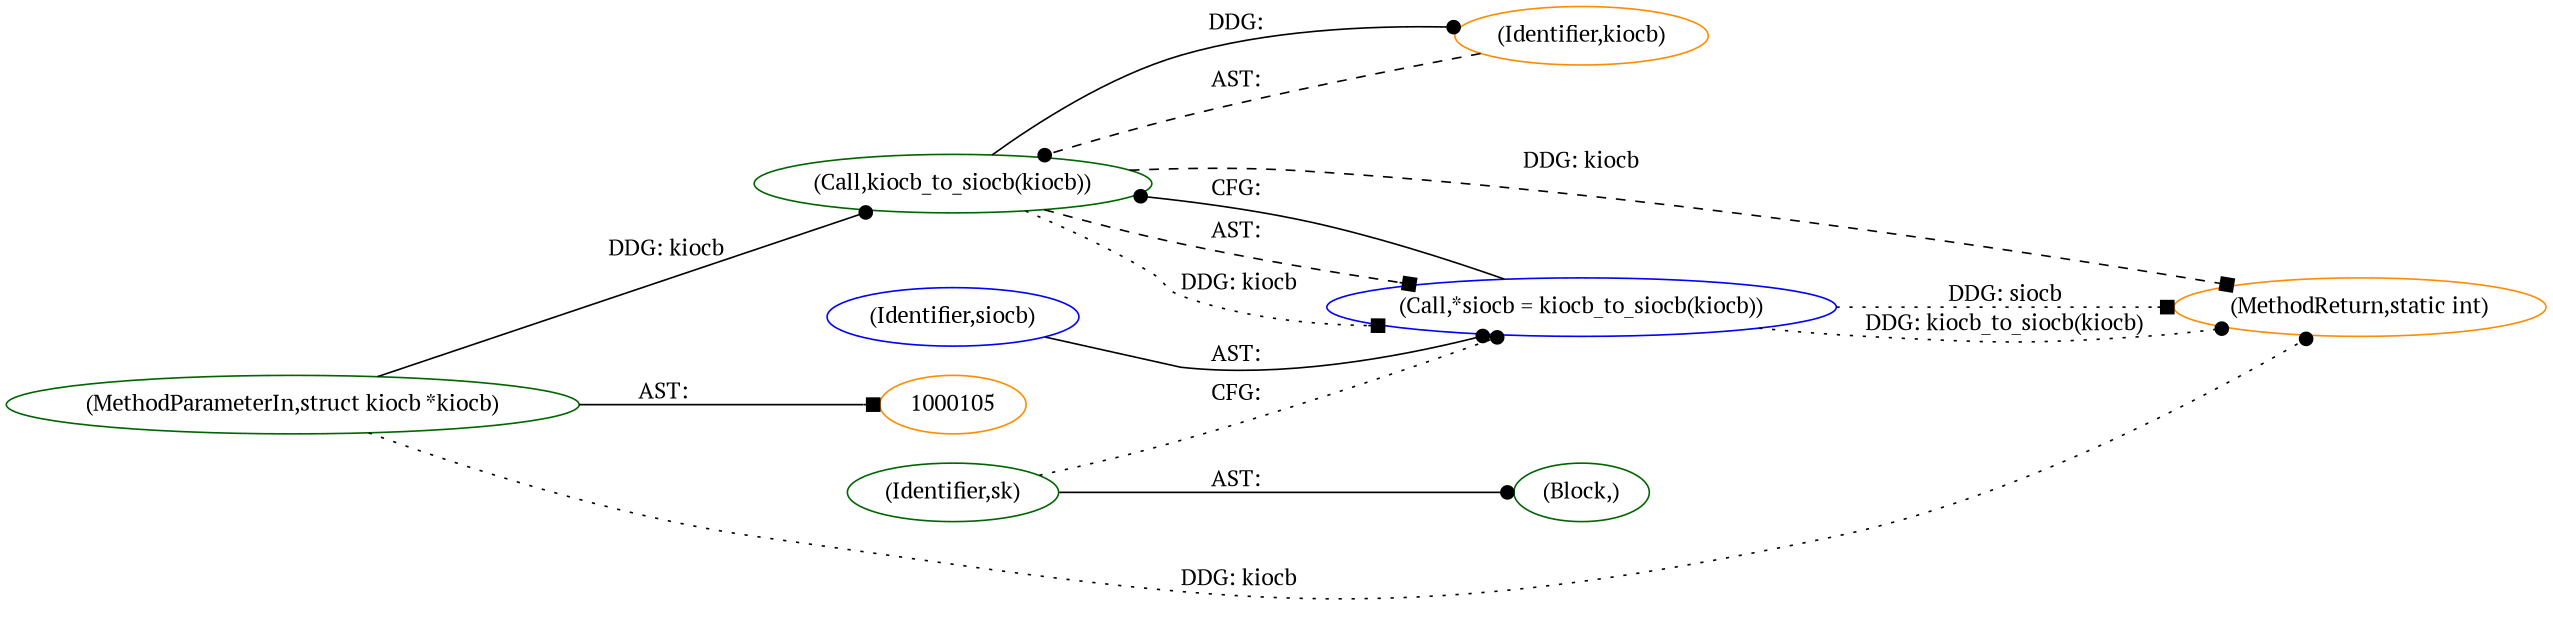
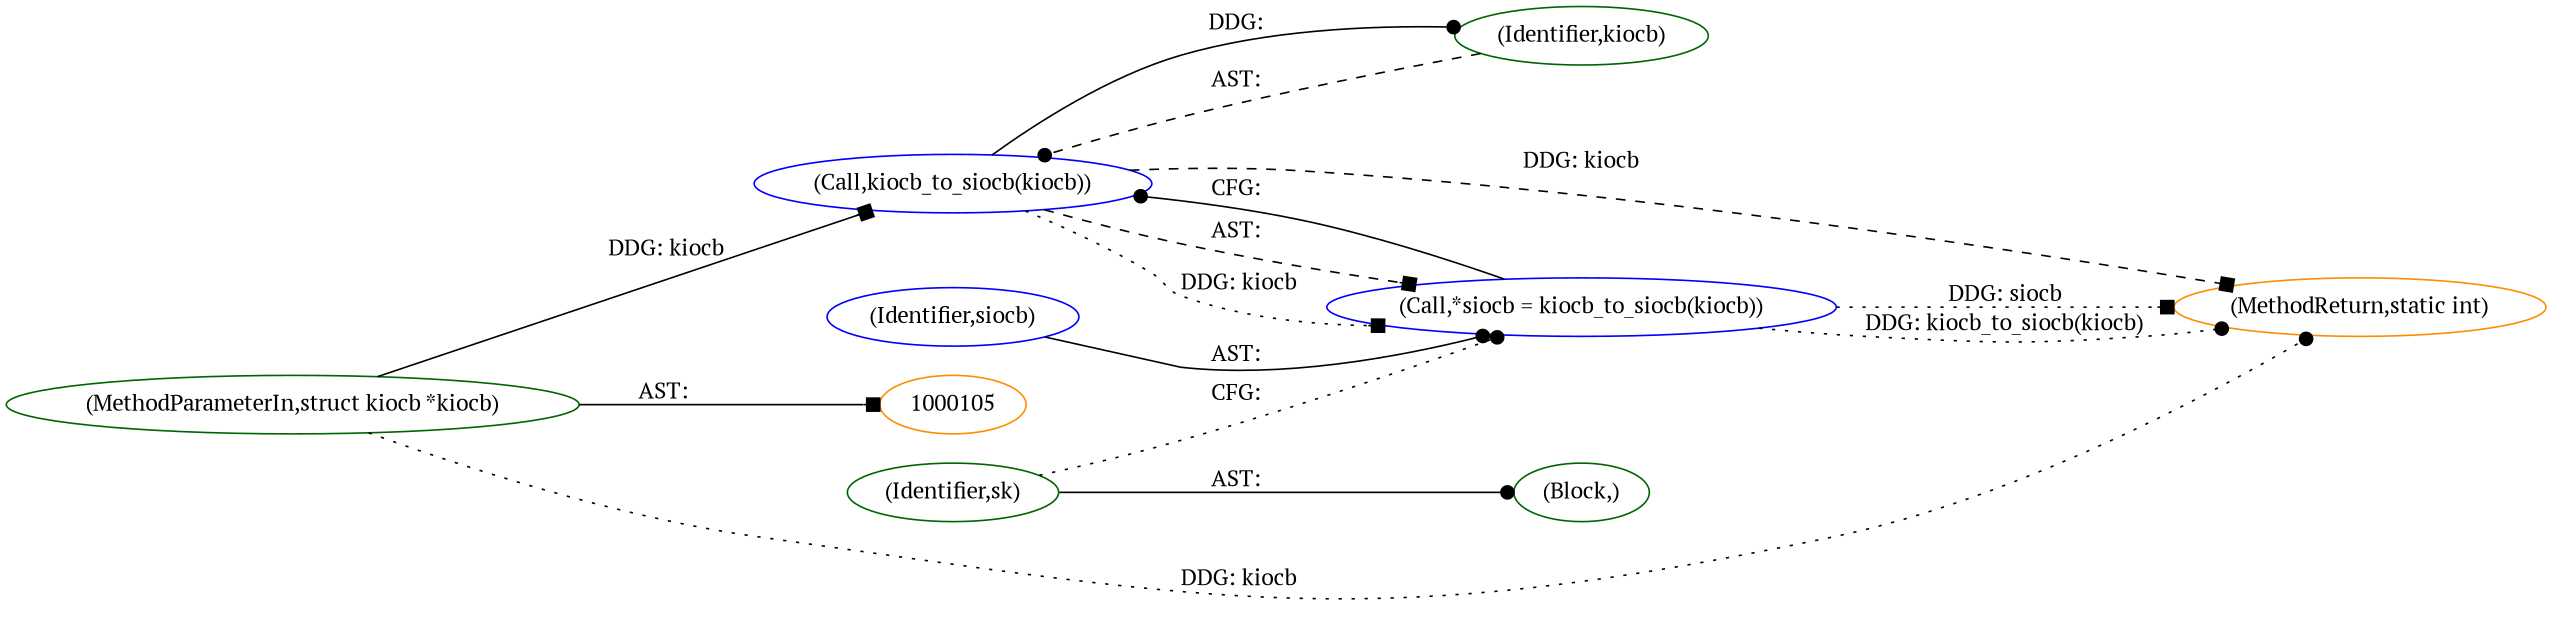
node "(Identifier,kiocb)": color darkorange -> darkgreen
node "(Call,kiocb_to_siocb(kiocb))": color darkgreen -> blue
edge "(MethodParameterIn,struct kiocb *kiocb)" -> "(Call,kiocb_to_siocb(kiocb))": arrowhead dot -> box
